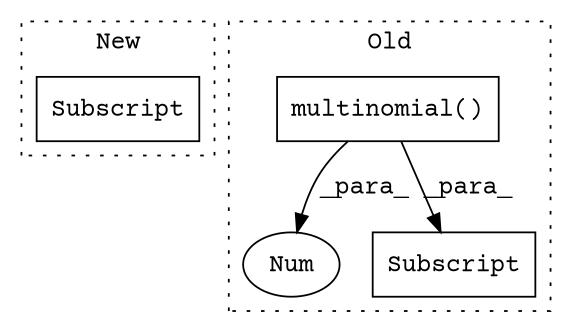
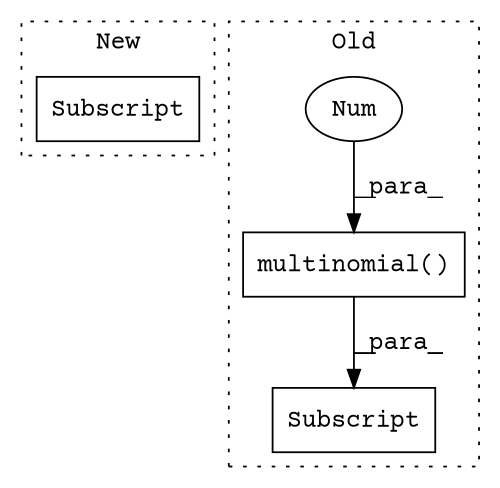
edge "multinomial()" -> "Num": reversed
